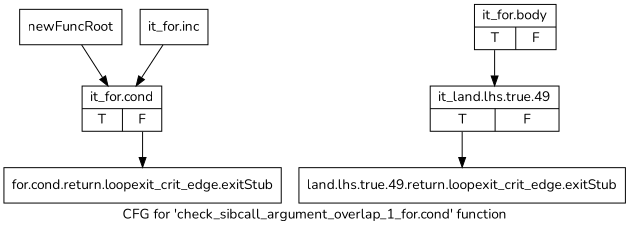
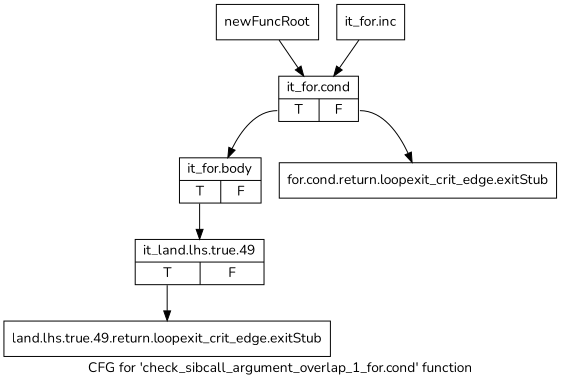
edge "it_for.cond" -> "it_for.body": added
